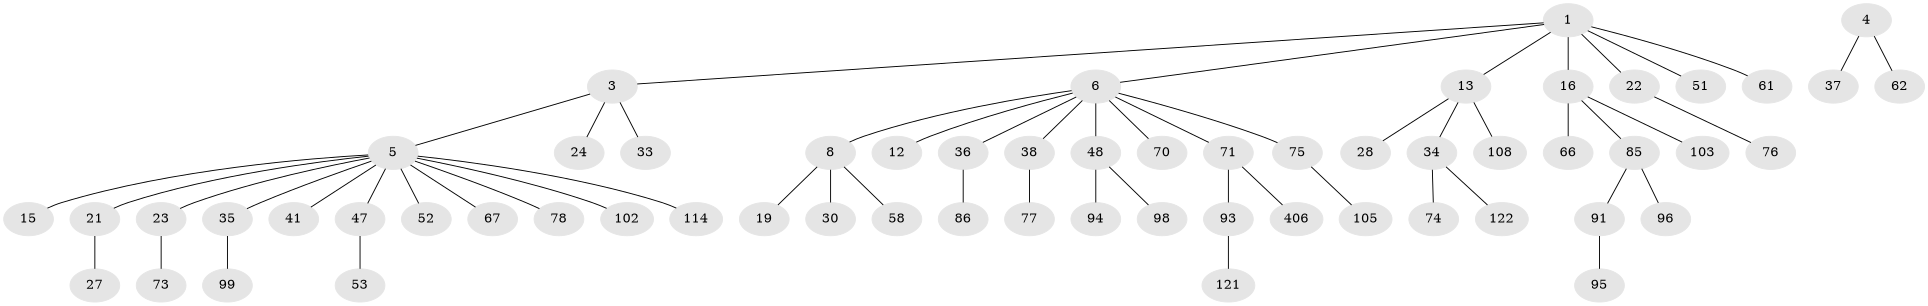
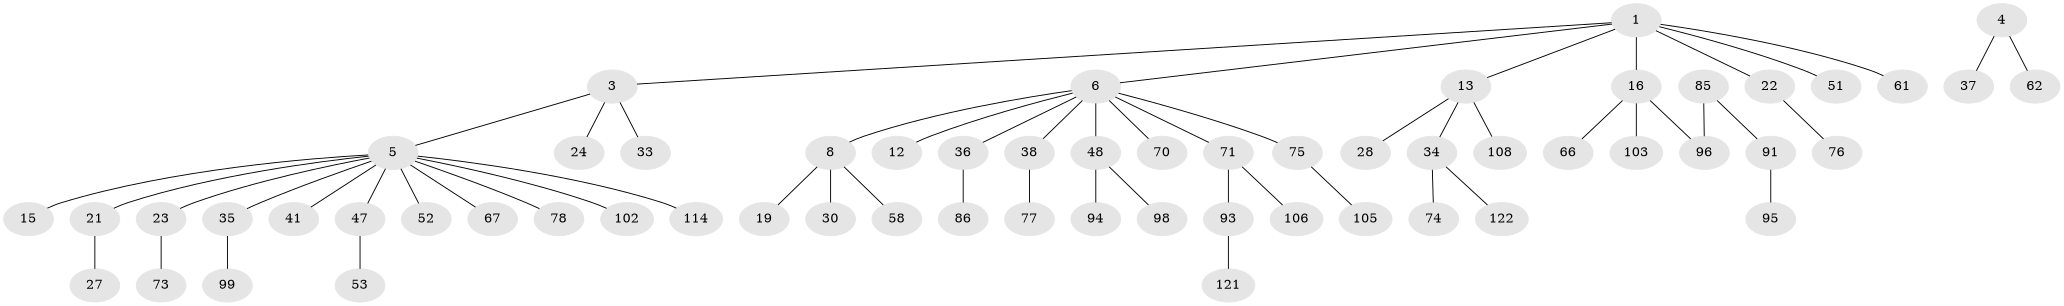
edge "16" -- "85": now "16" -- "96"
node "406": label "406" -> "106"
